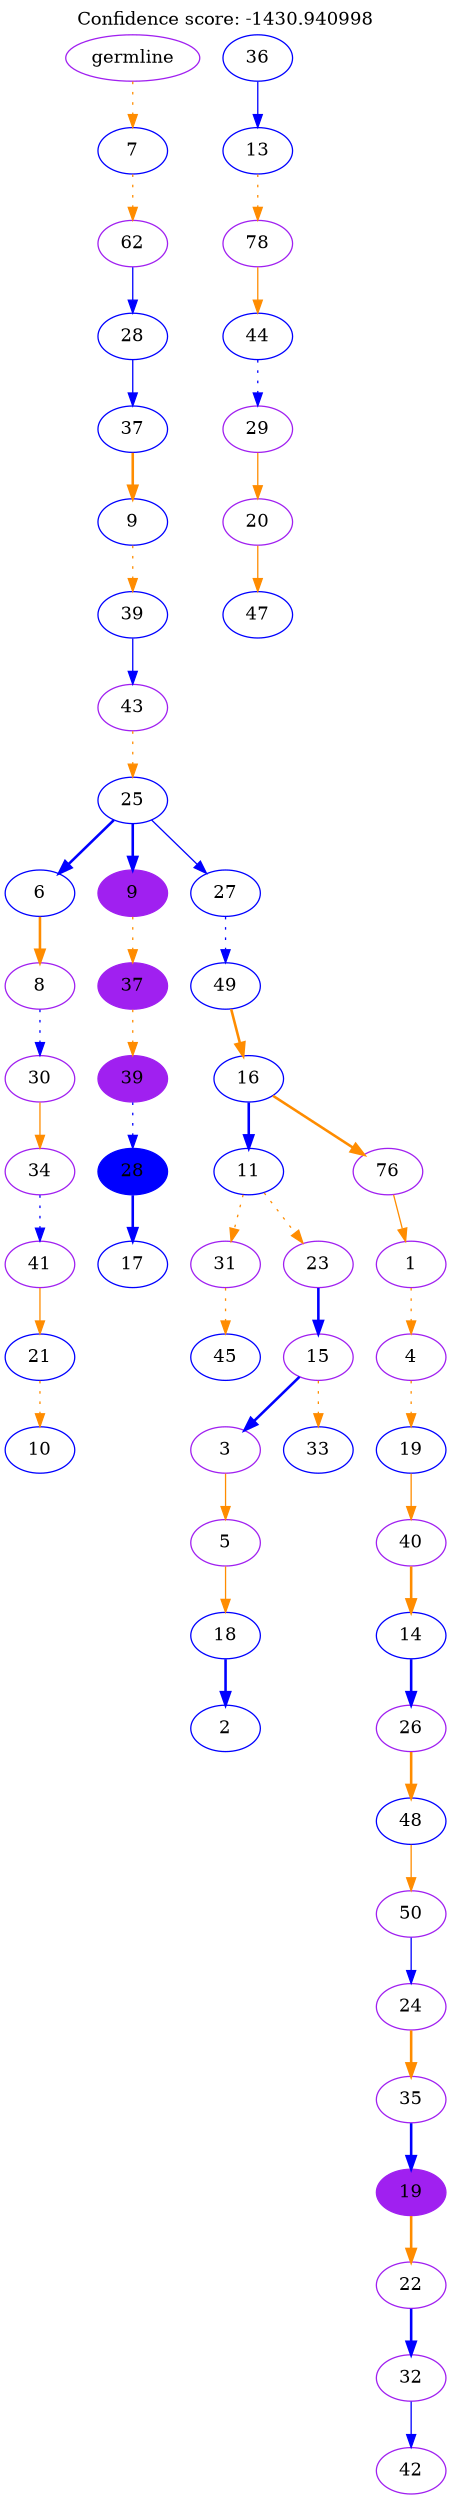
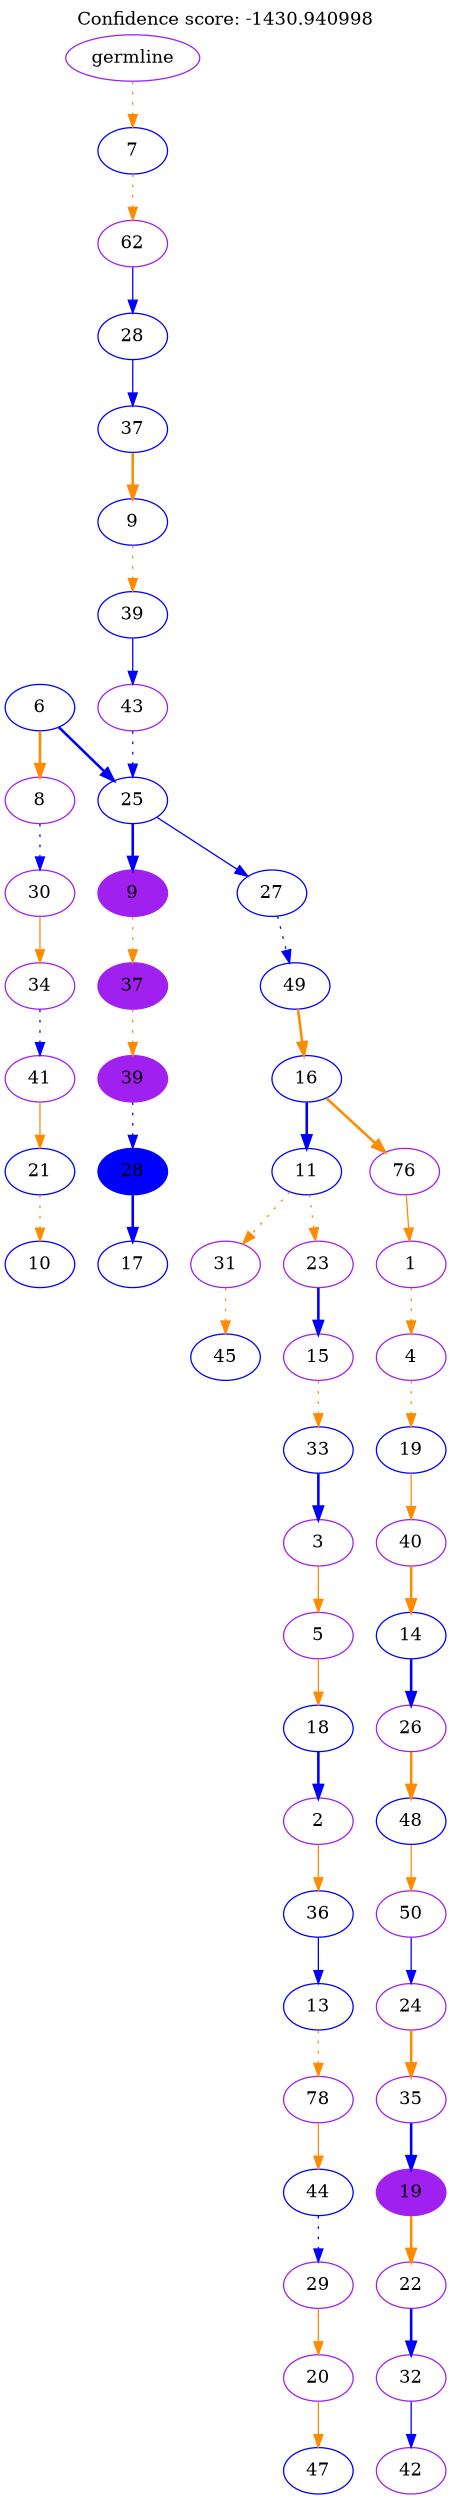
edge "43" -> "25": color darkorange -> blue
edge "25" -> "6": reversed
edge "15" -> "3": now "33" -> "3"
node "2": color blue -> purple
edge "2" -> "36": added
